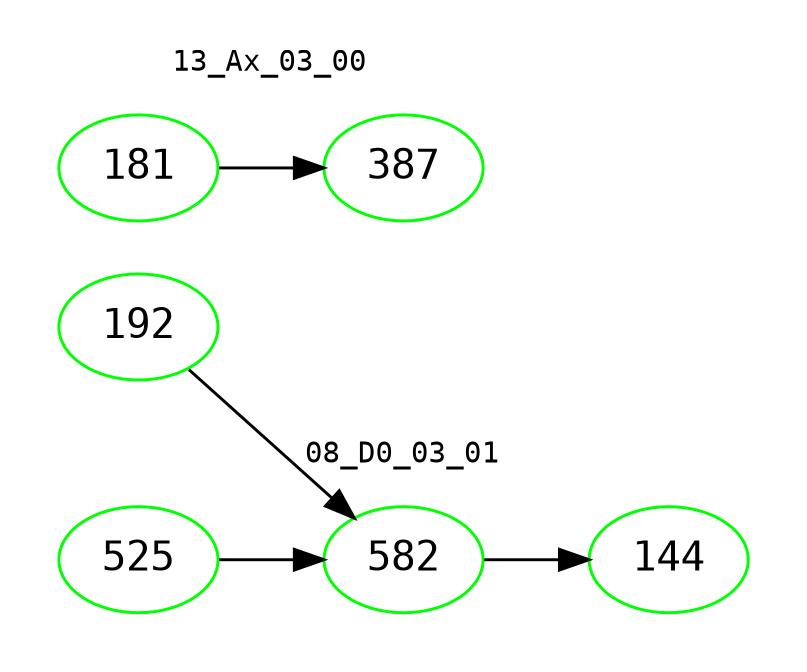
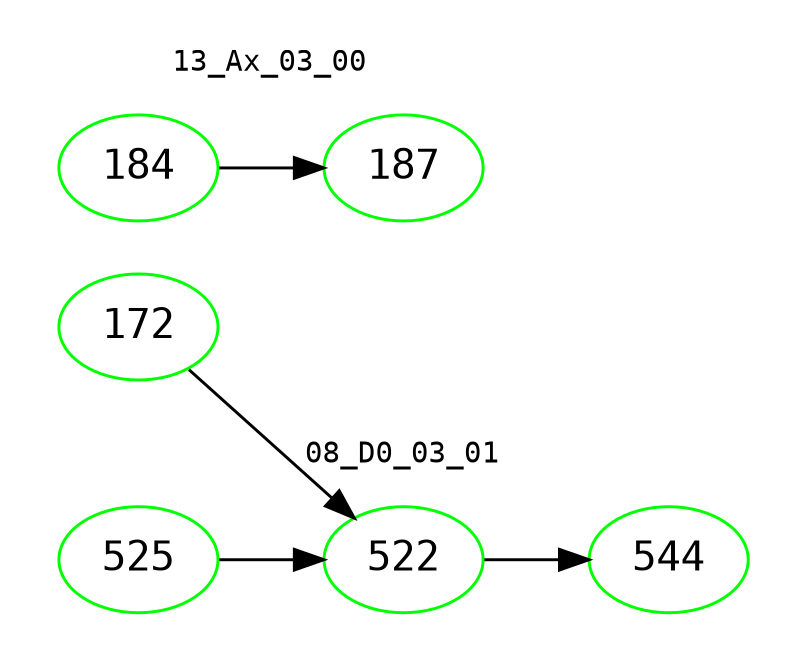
node "181": label "181" -> "184"
node "387": label "387" -> "187"
node "192": label "192" -> "172"
node "582": label "582" -> "522"
node "144": label "144" -> "544"
